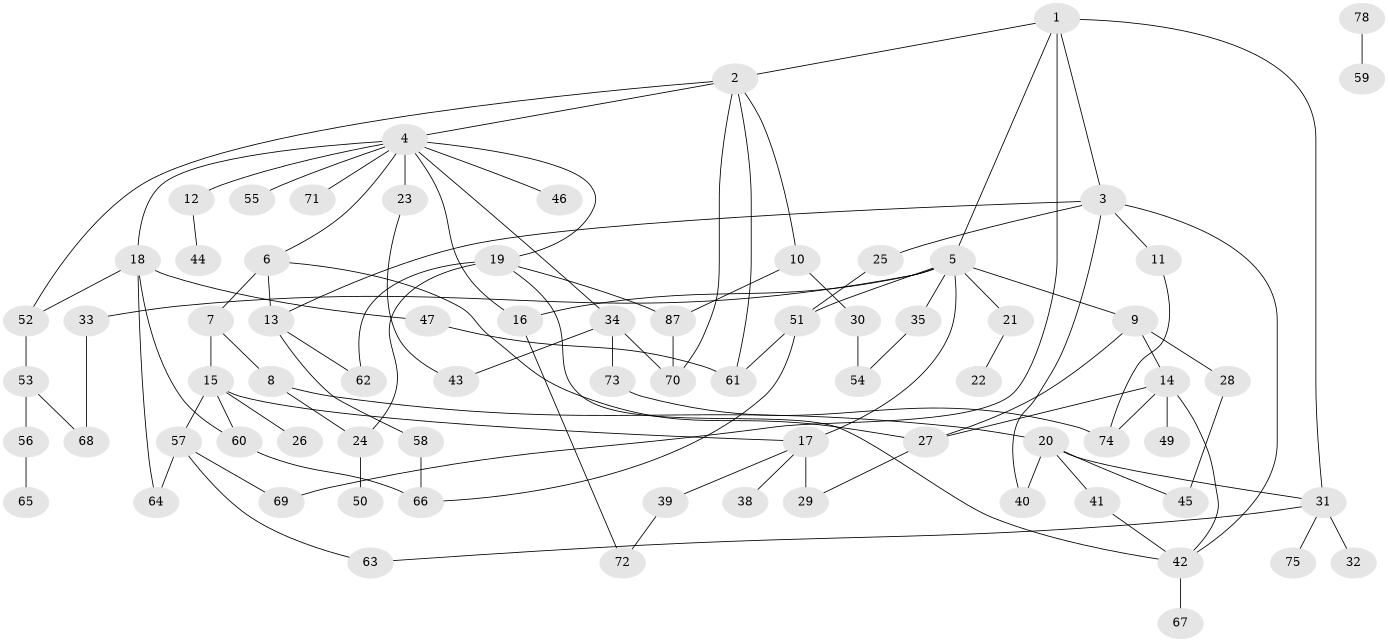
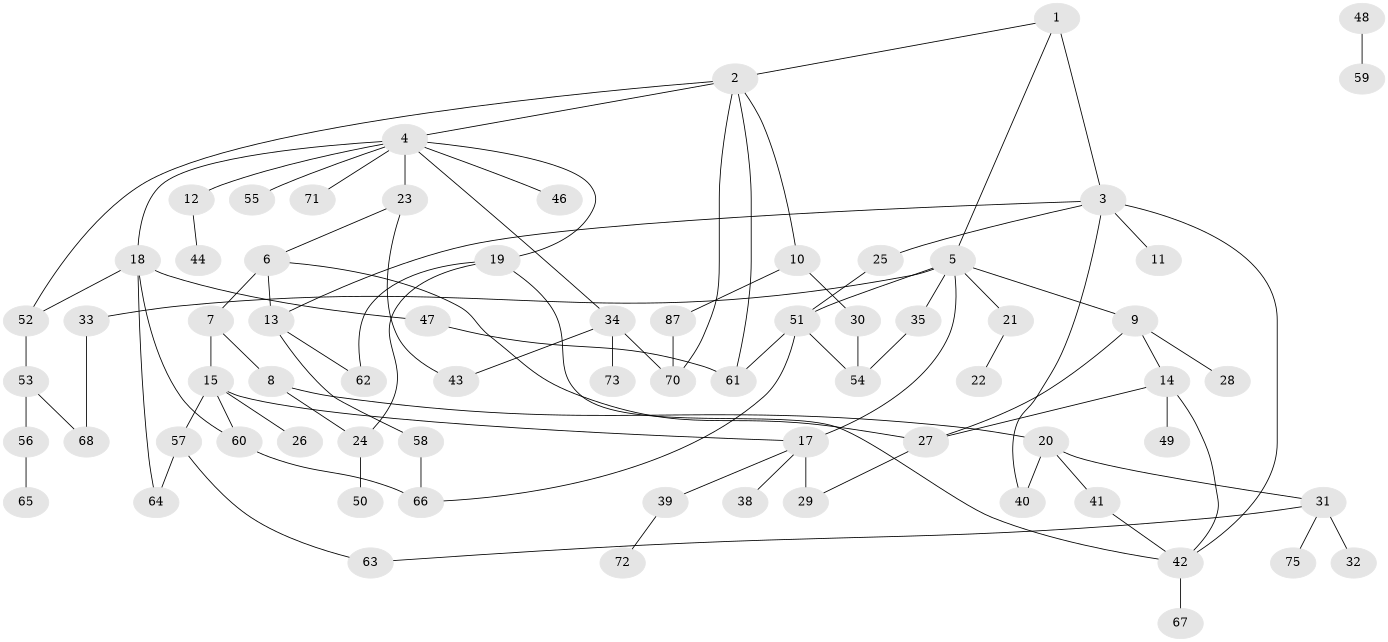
node "78": label "78" -> "48"
edge "1" -- "31": removed
edge "4" -- "6": now "23" -- "6"
edge "19" -- "87": removed
node "16": removed
edge "51" -- "54": added
node "74": removed
node "69": removed
node "45": removed
